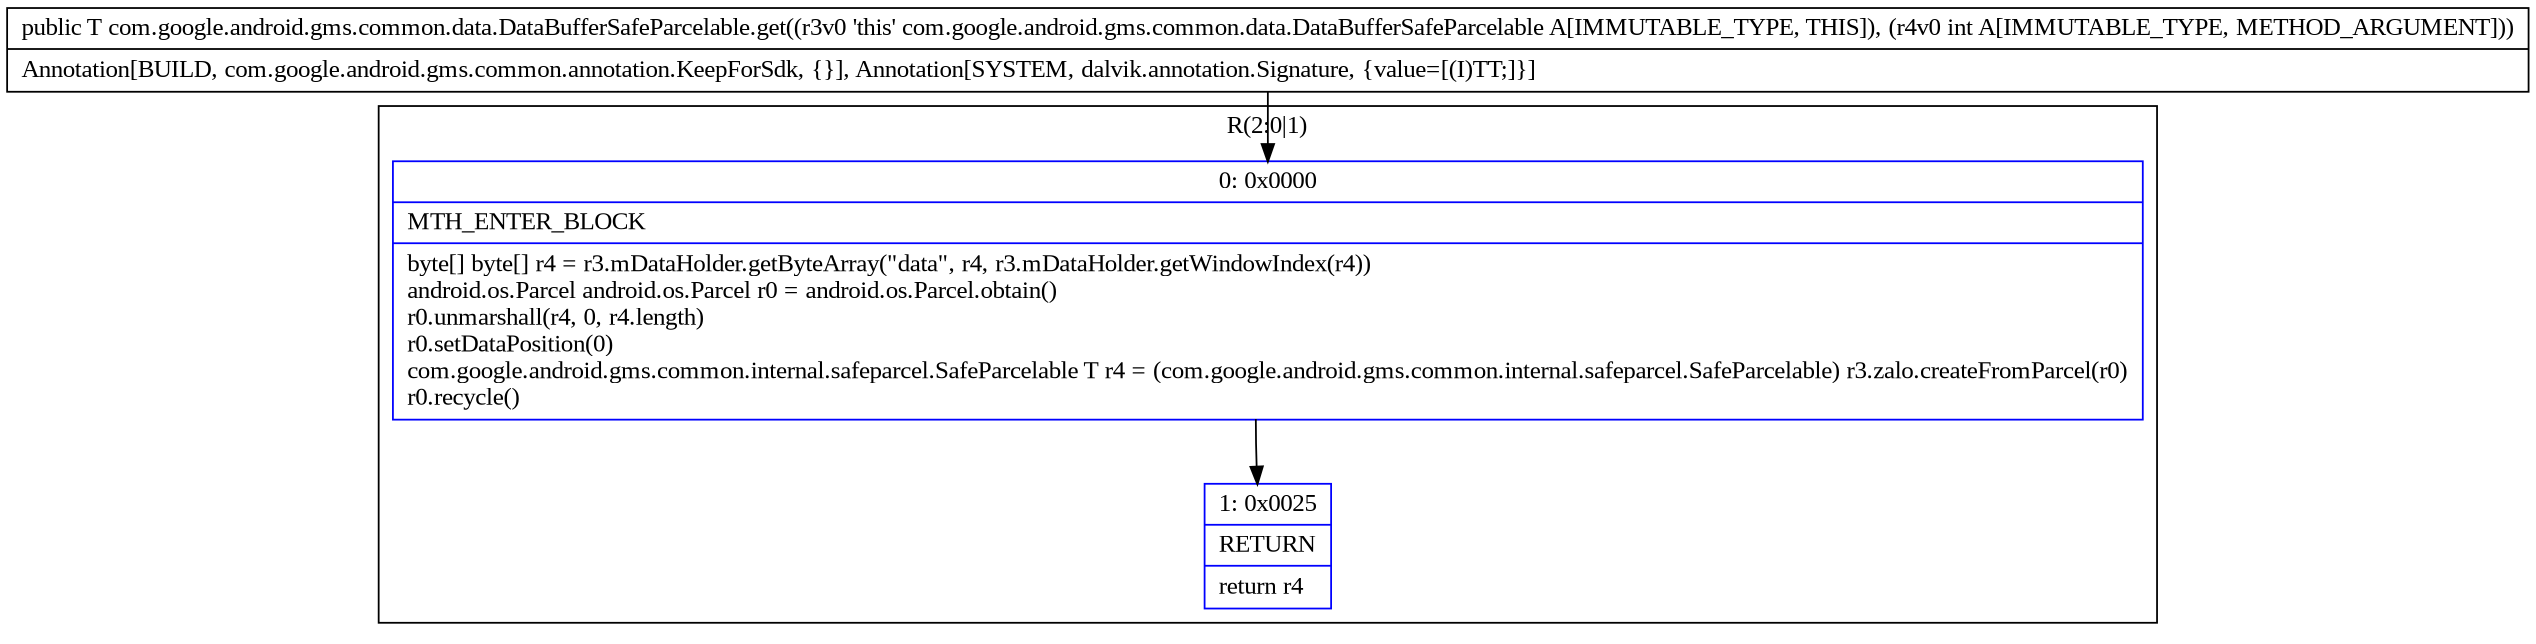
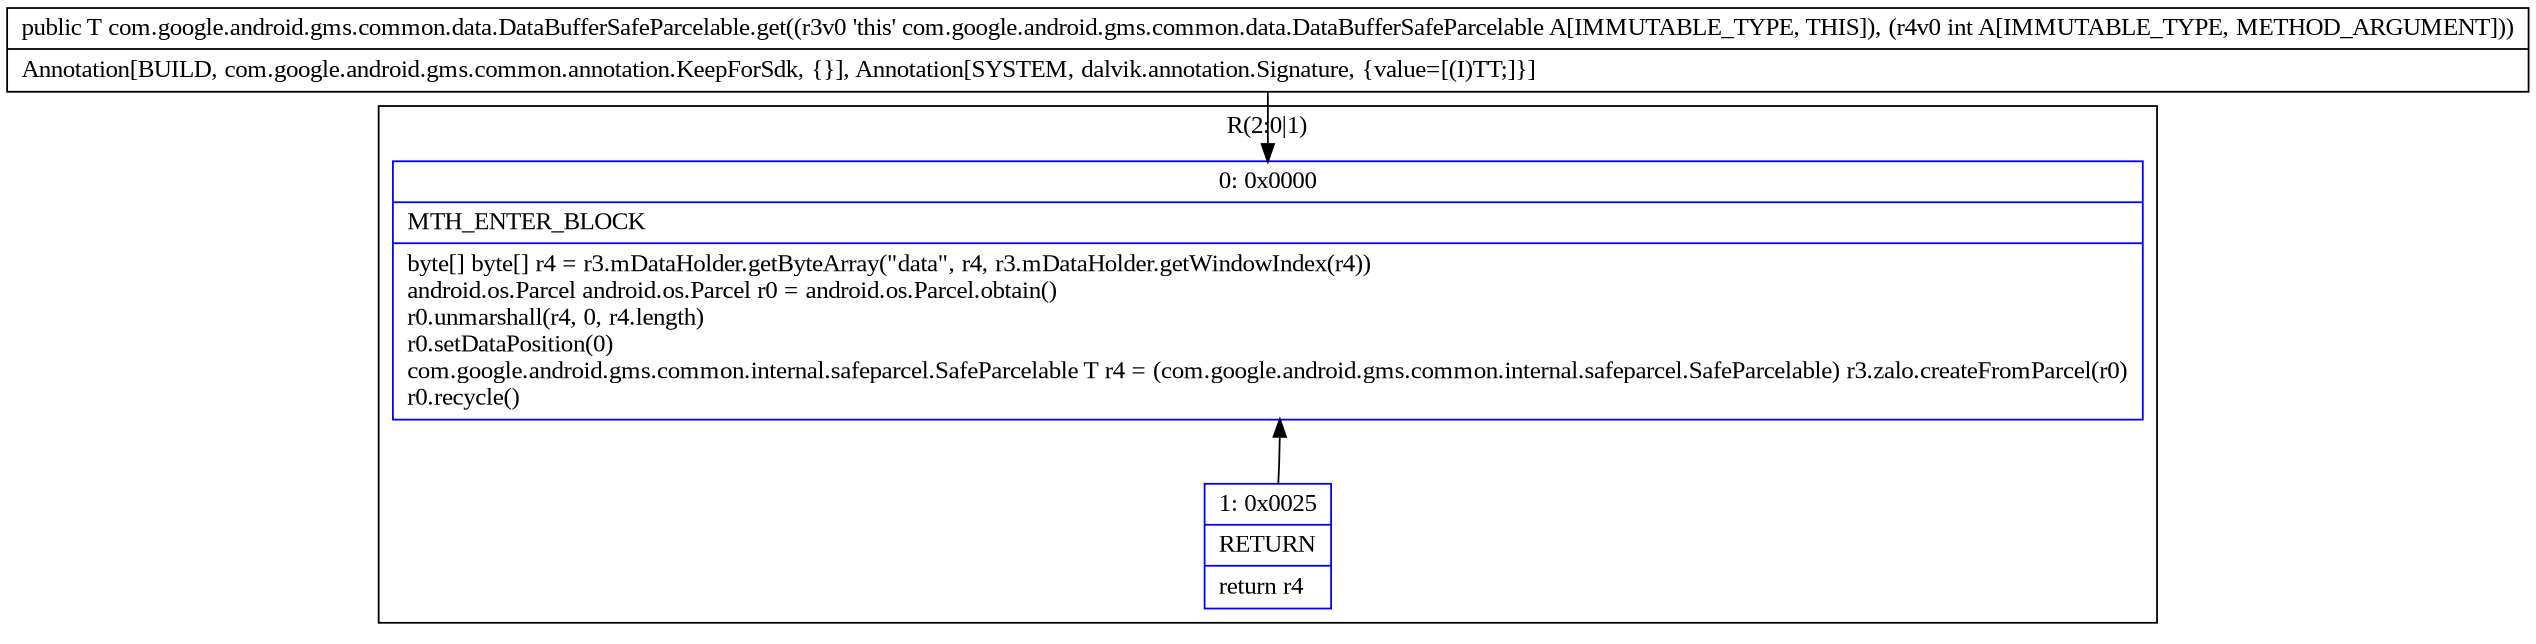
edge "0: 0x0000" -> "1: 0x0025": reversed
